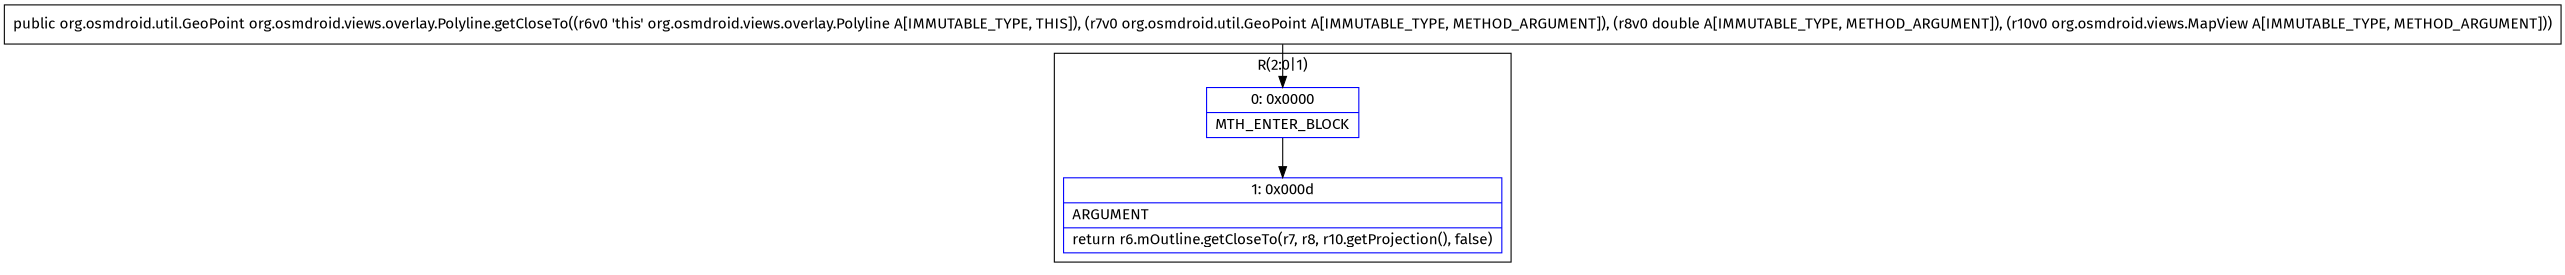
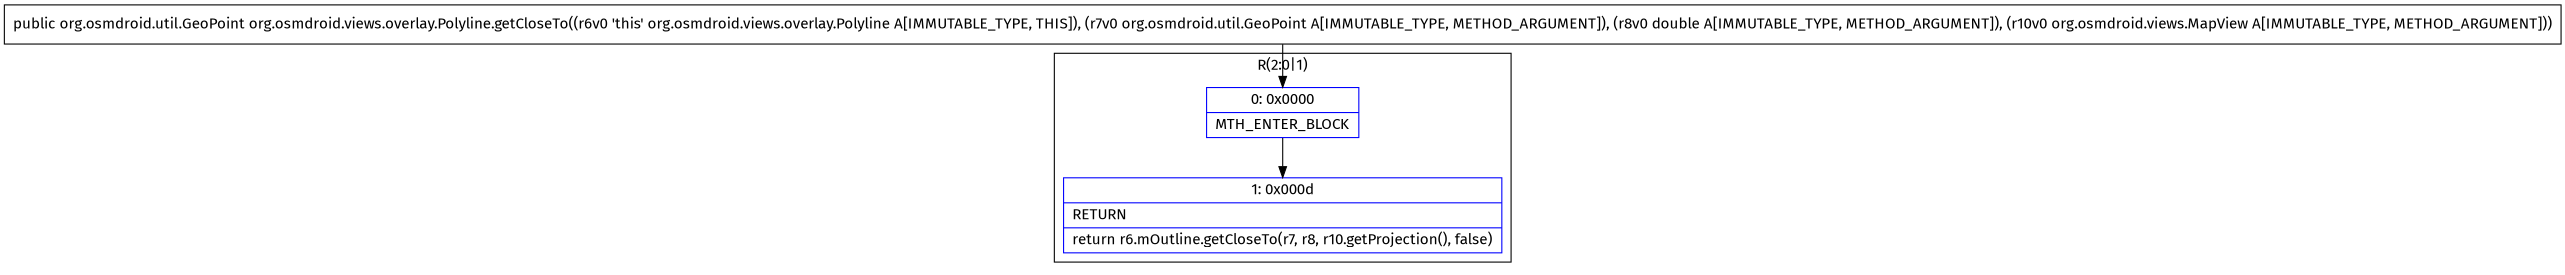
node "1: 0x000d": text "ARGUMENT" -> "RETURN"
